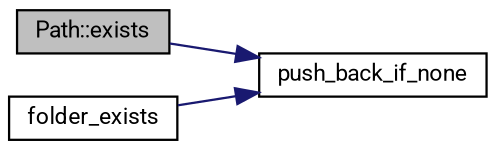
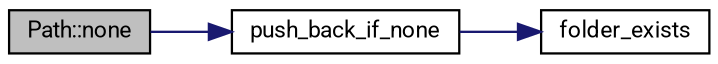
node "Path::exists": label "Path::exists" -> "Path::none"
edge "folder_exists" -> "push_back_if_none": reversed
